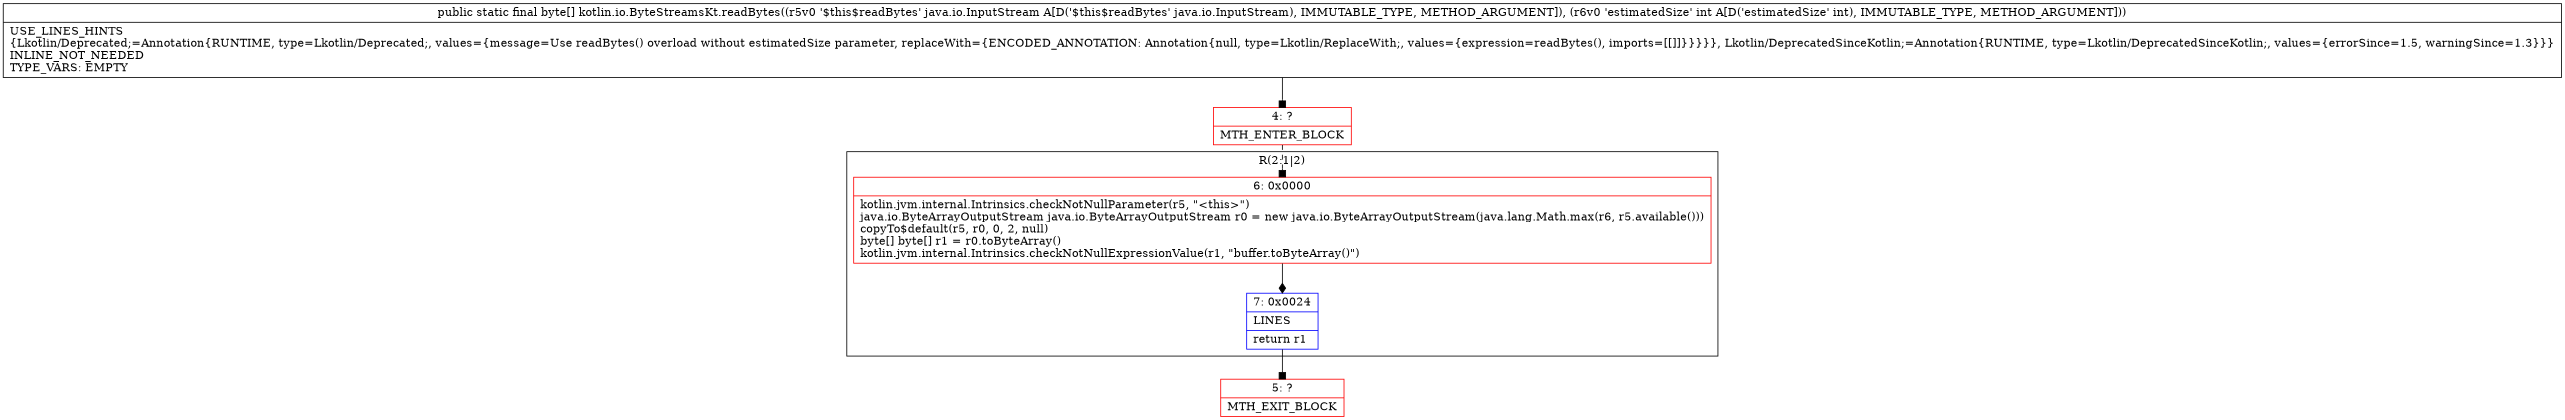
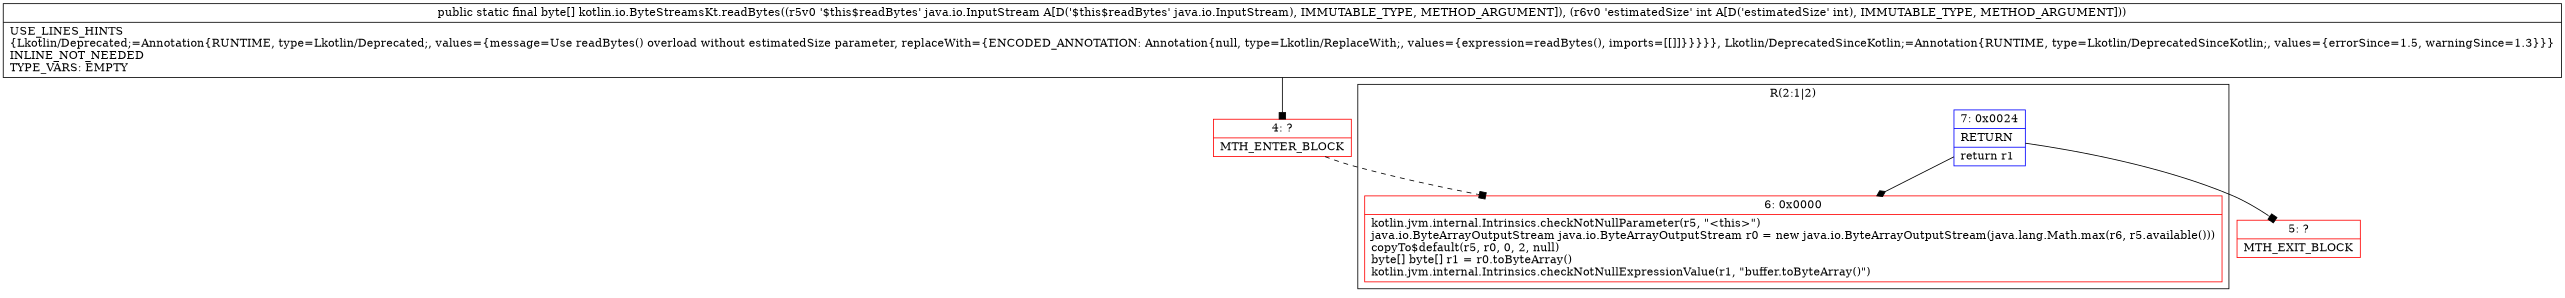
edge "6: 0x0000" -> "7: 0x0024": reversed
node "7: 0x0024": text "LINES" -> "RETURN"
